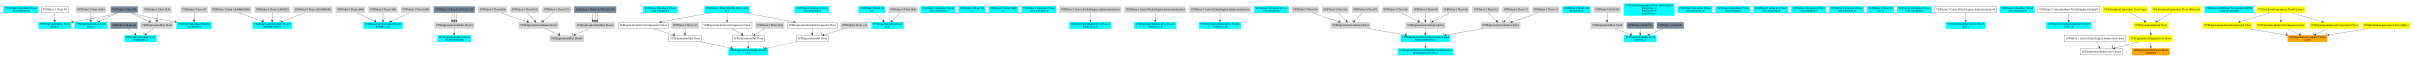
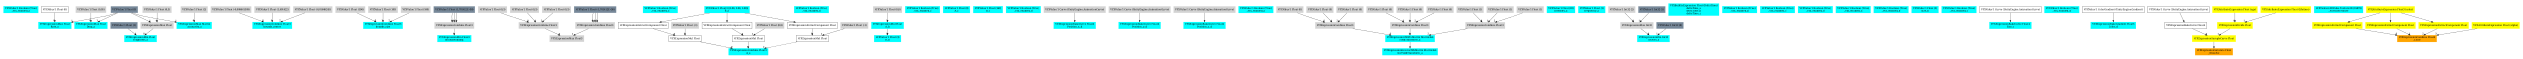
node "VFXValue`1 Float (1) frequency_a": added
edge "VFXValue`1 Float (3) B_b" -> "VFXExpressionMul Float A_b": reversed
node "VFXAttributeExpression Float4 Size_c": label "VFXAttributeExpression Float4 Size_c" -> "VFXExpressionBakeCurve Float4 Size_c"
edge "VFXValue`1 Int32 (1)" -> "VFXExpressionMin Int32 octaves_a": now "VFXValue`1 Int32 (1)" -> "VFXExpressionMax Int32"
edge "VFXExpressionSampleCurve Float" -> "VFXExpressionBakeCurve Float4": reversed
